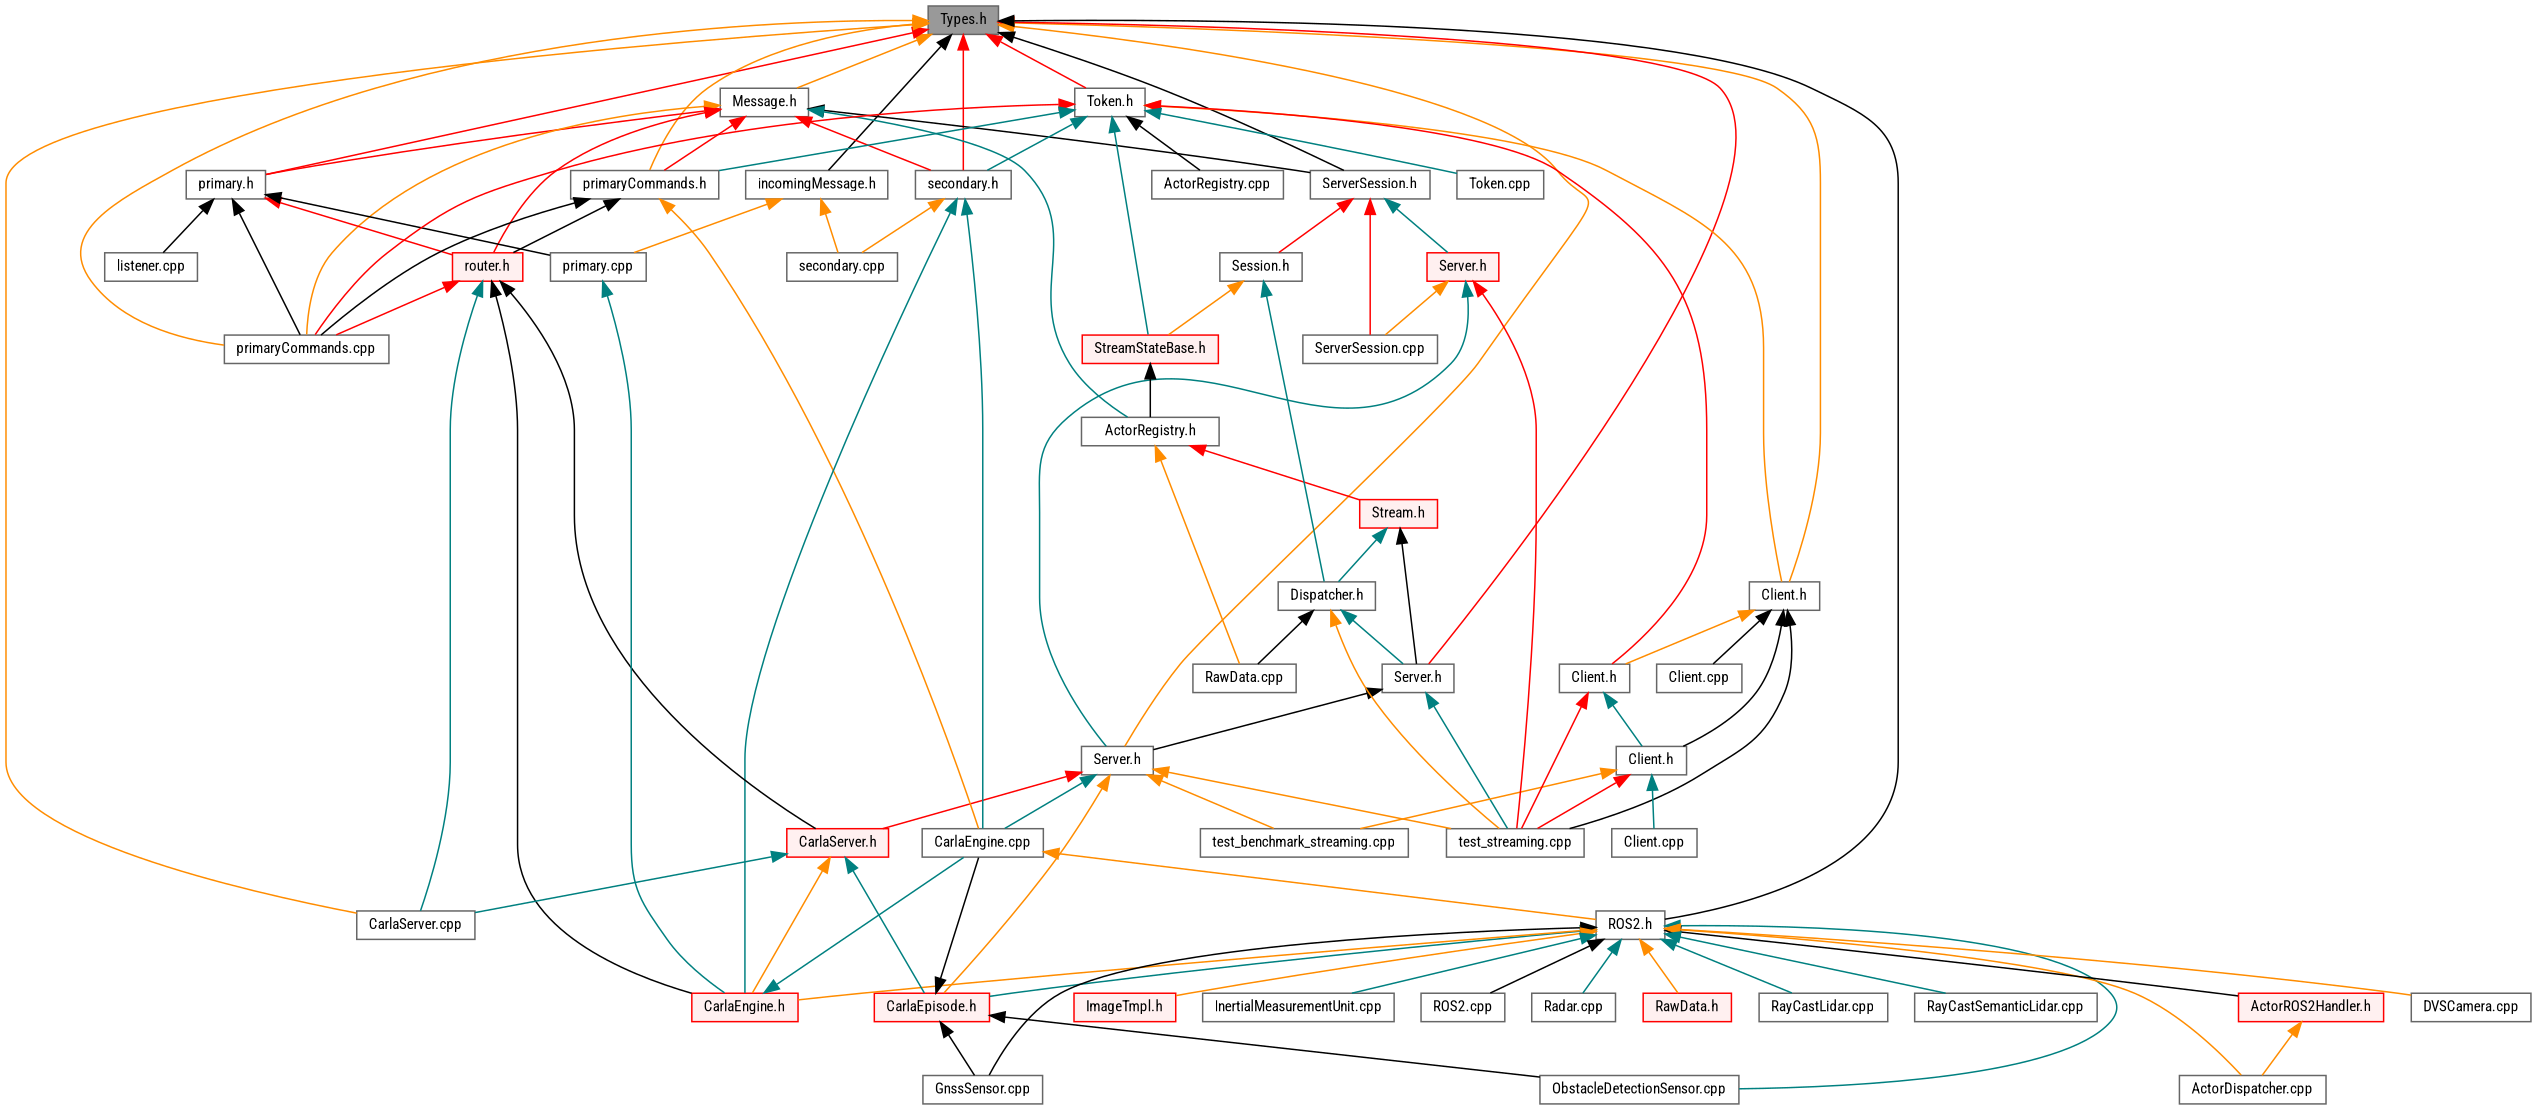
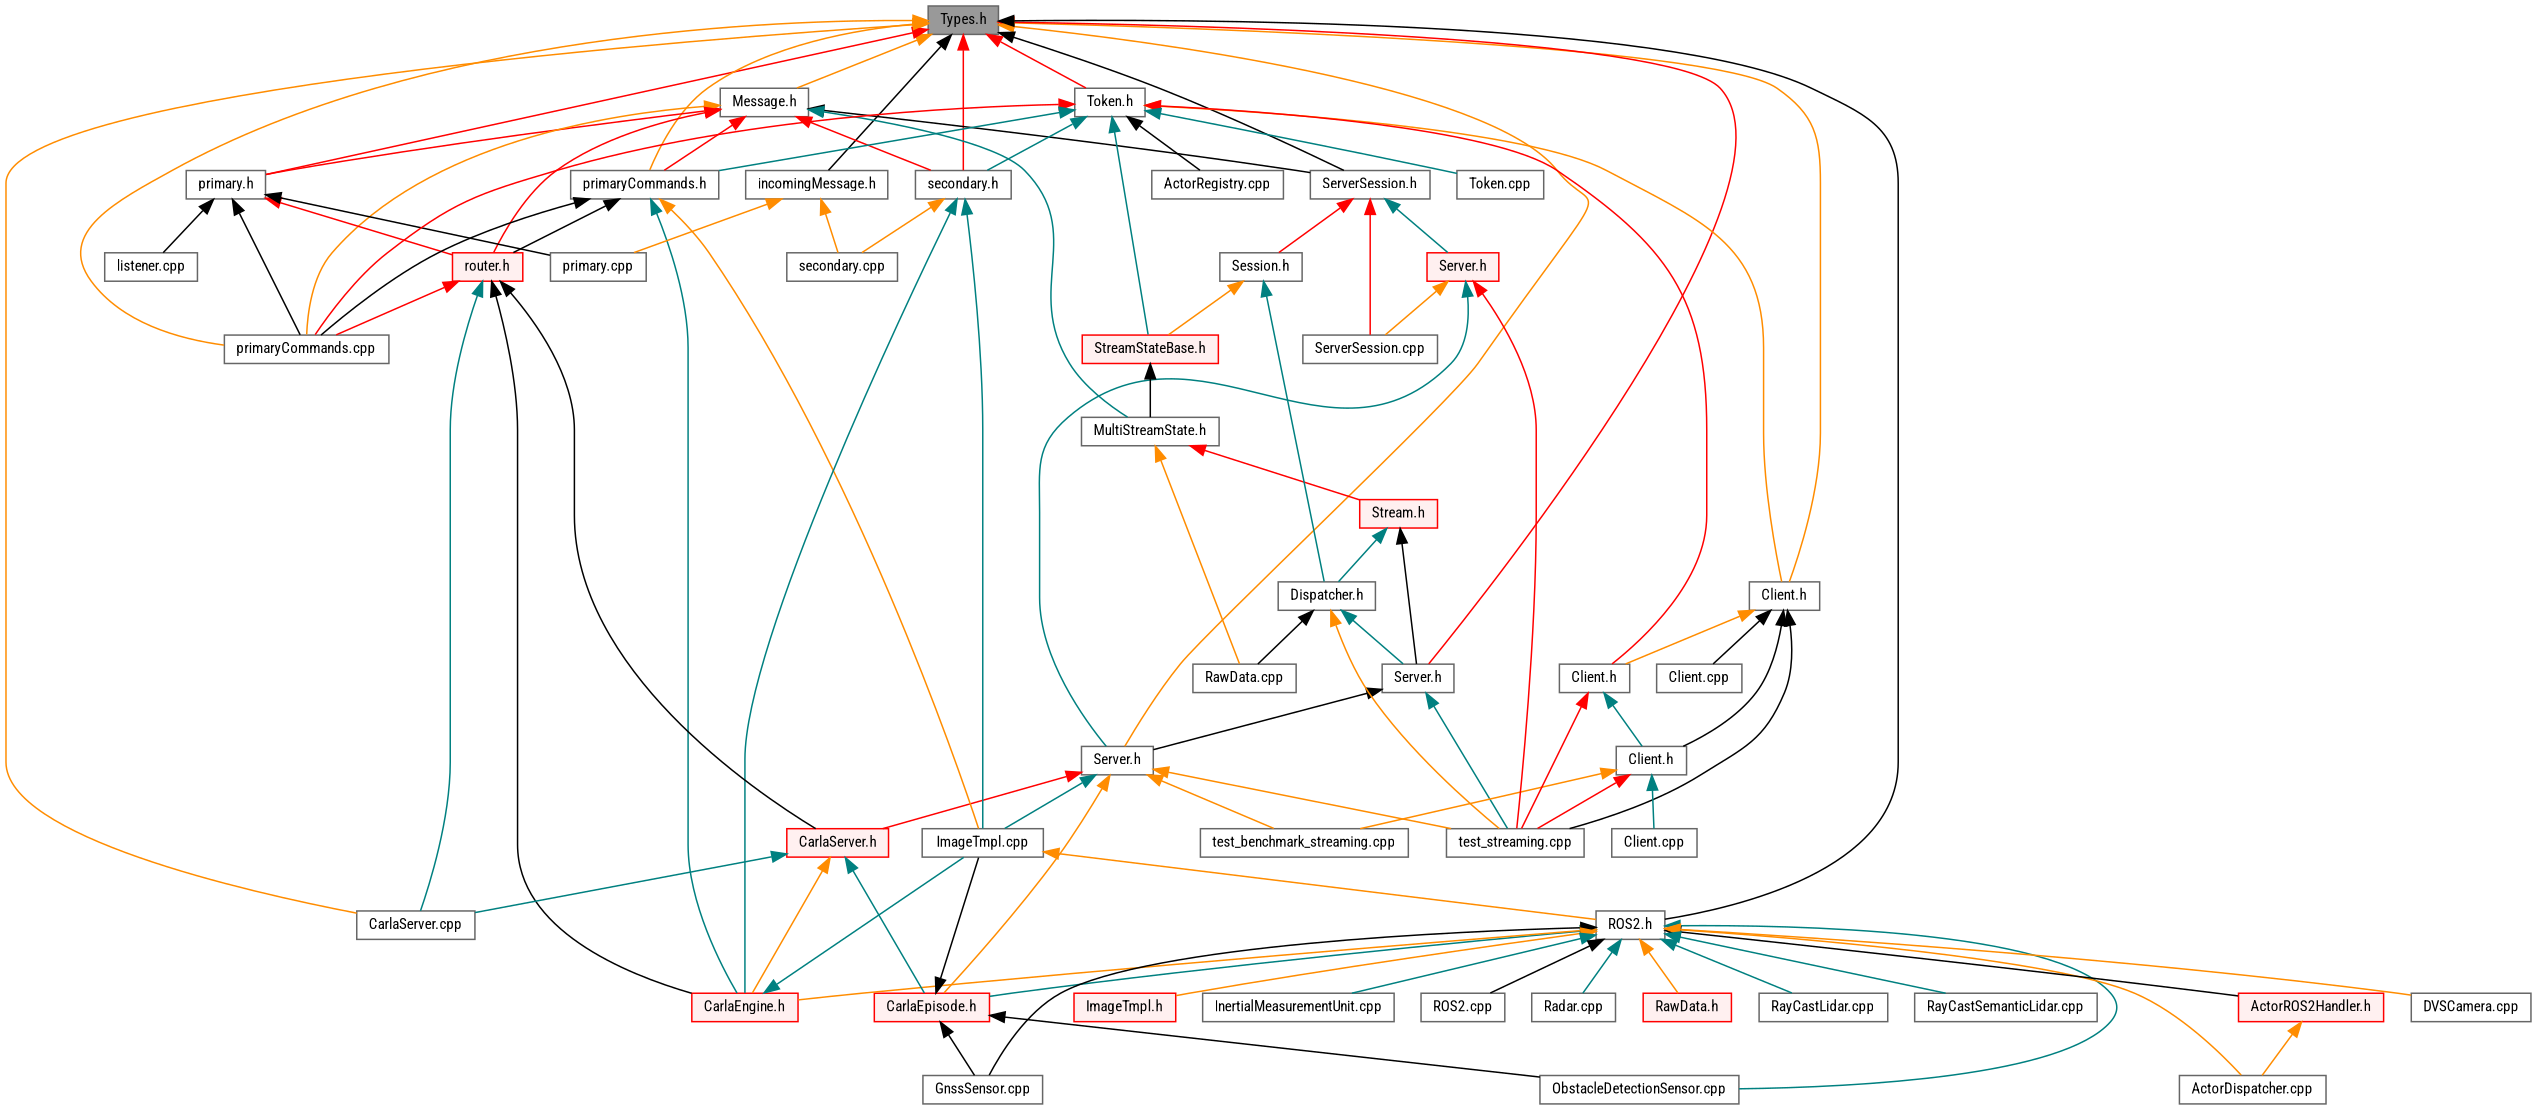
node "ActorRegistry.h": label "ActorRegistry.h" -> "MultiStreamState.h"
edge "CarlaEngine.h" -> "primary.cpp": now "CarlaEngine.h" -> "primaryCommands.h"
node "CarlaEngine.cpp": label "CarlaEngine.cpp" -> "ImageTmpl.cpp"
